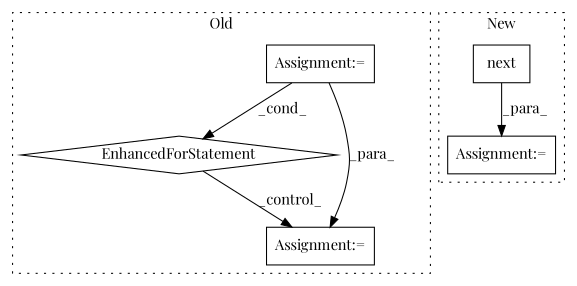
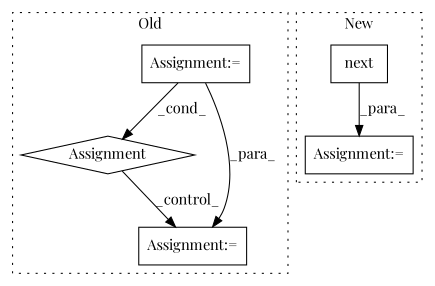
node "EnhancedForStatement": label "EnhancedForStatement" -> "Assignment"
